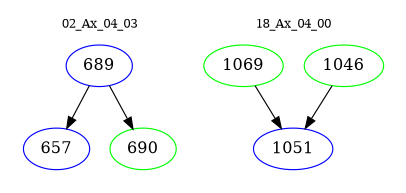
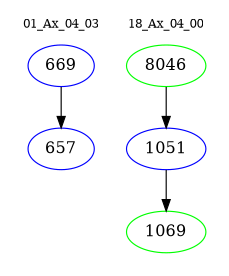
cluster "02_Ax_04_03": label "02_Ax_04_03" -> "01_Ax_04_03"
node "689": label "689" -> "669"
node "1046": label "1046" -> "8046"
edge "1069" -> "1051": reversed
node "690": removed
